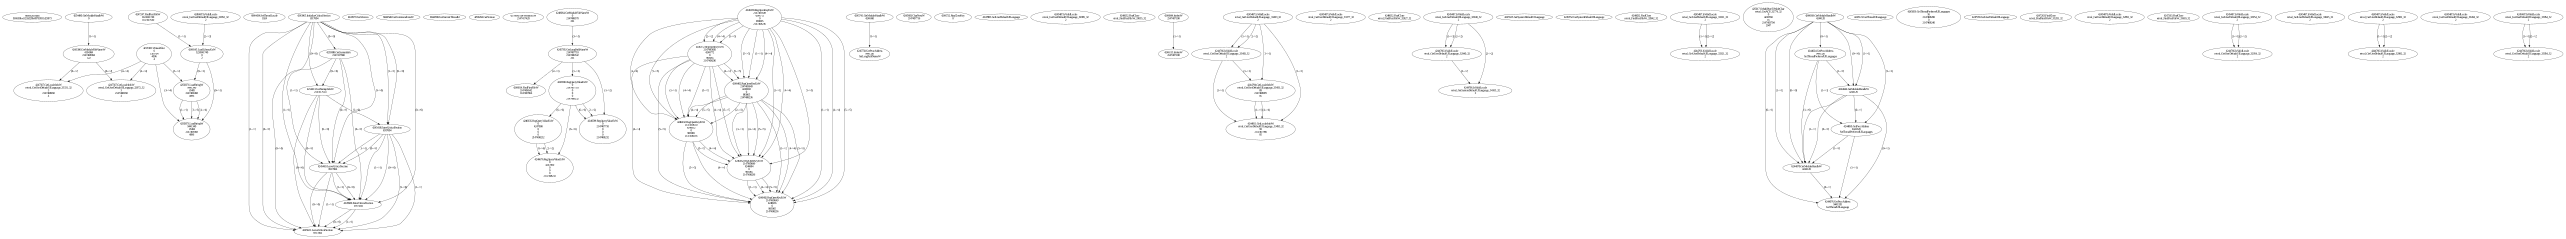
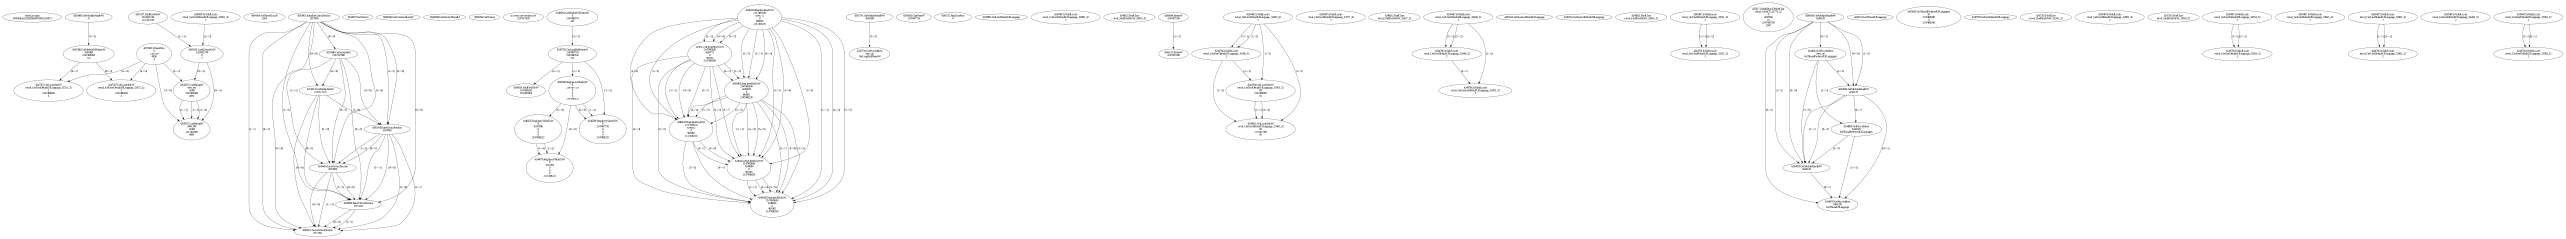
edge "4244018.GetModuleHandleW 4244120" -> "4244050.GetProcAddress 9441320 SetThreadPreferredUILanguages": removed, label "(0-->1)"
edge "4250188.GetSystemInfo 2147417660" -> "4245418.EnterCriticalSection 6917004": added, label "(0-->0)"
